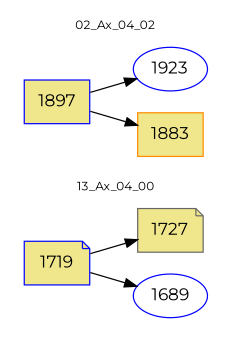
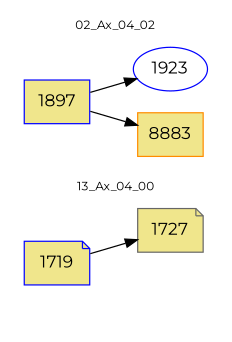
node "1883": label "1883" -> "8883"
node "1689": removed
